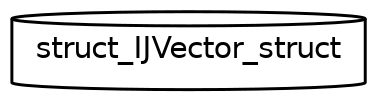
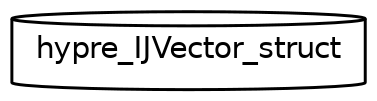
node "struct_IJVector_struct": label "struct_IJVector_struct" -> "hypre_IJVector_struct"
